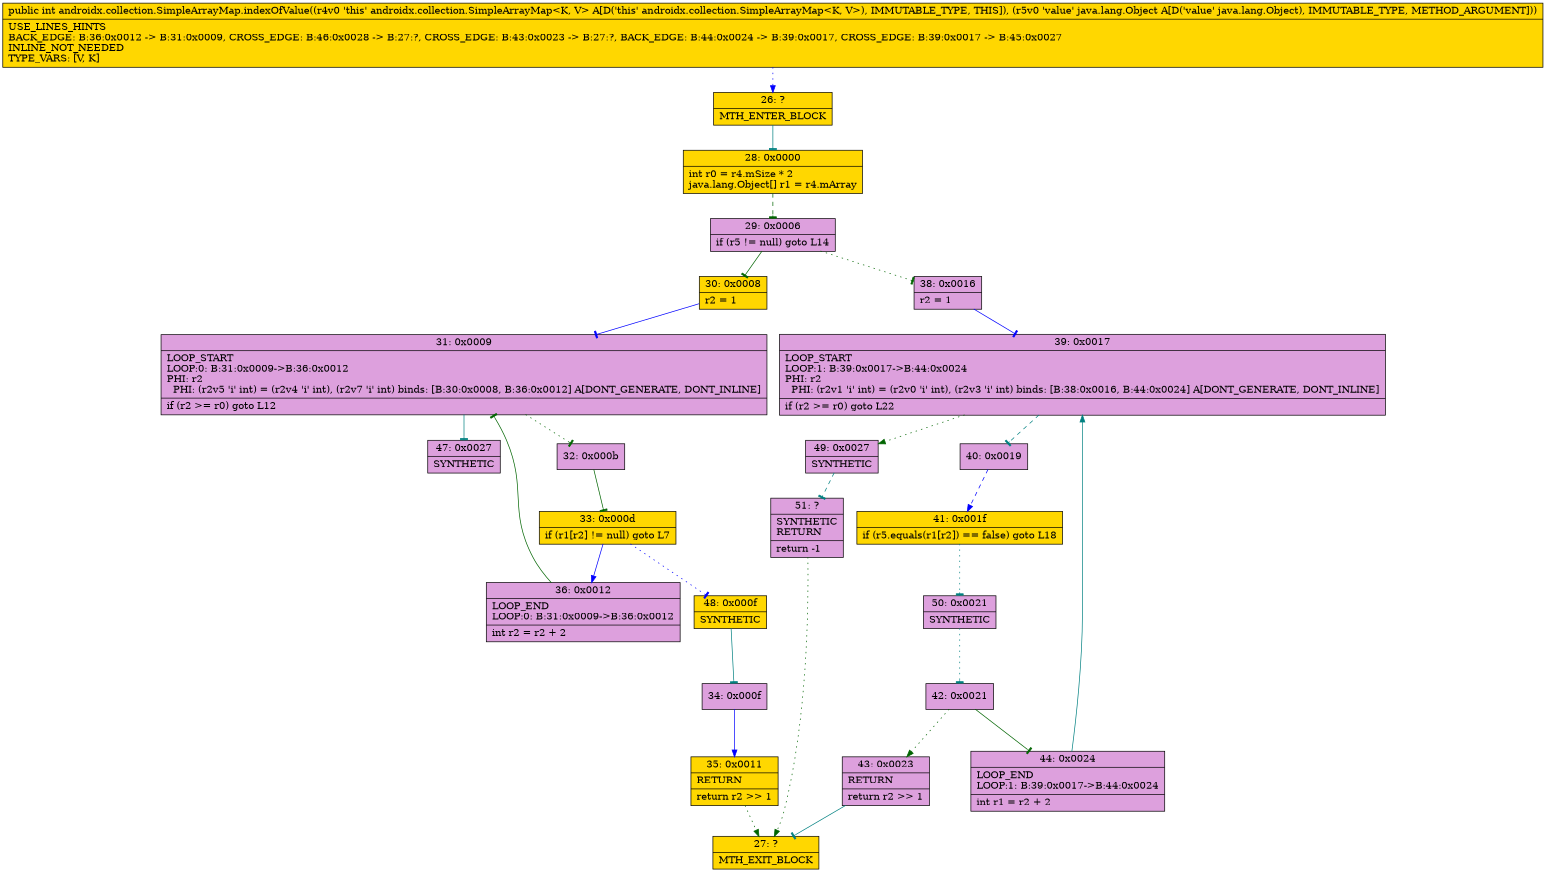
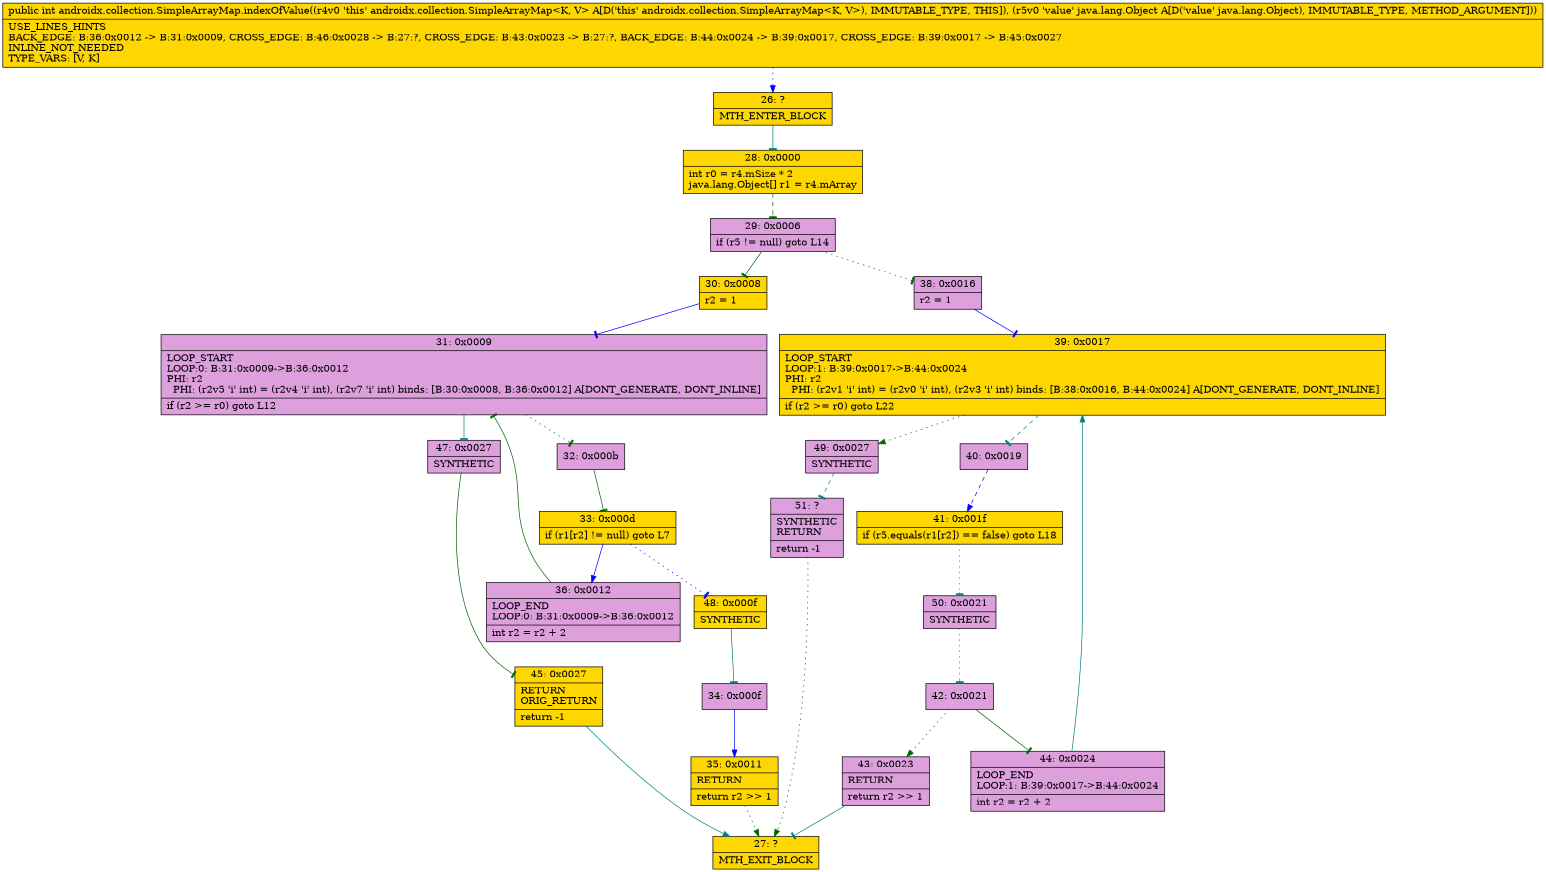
node "39: 0x0017": fillcolor plum -> gold
node "45: 0x0027": added
node "44: 0x0024": text "int r1 = r2 + 2" -> "int r2 = r2 + 2"
